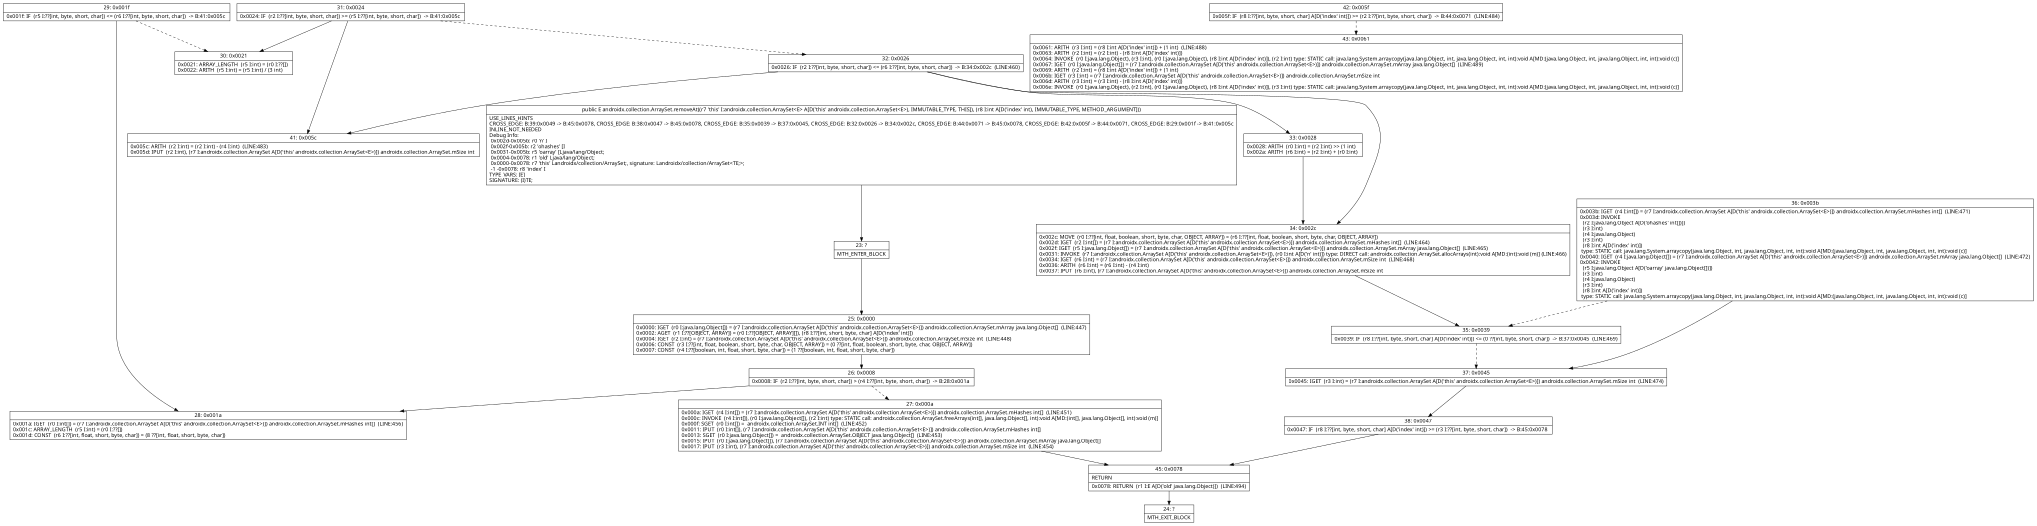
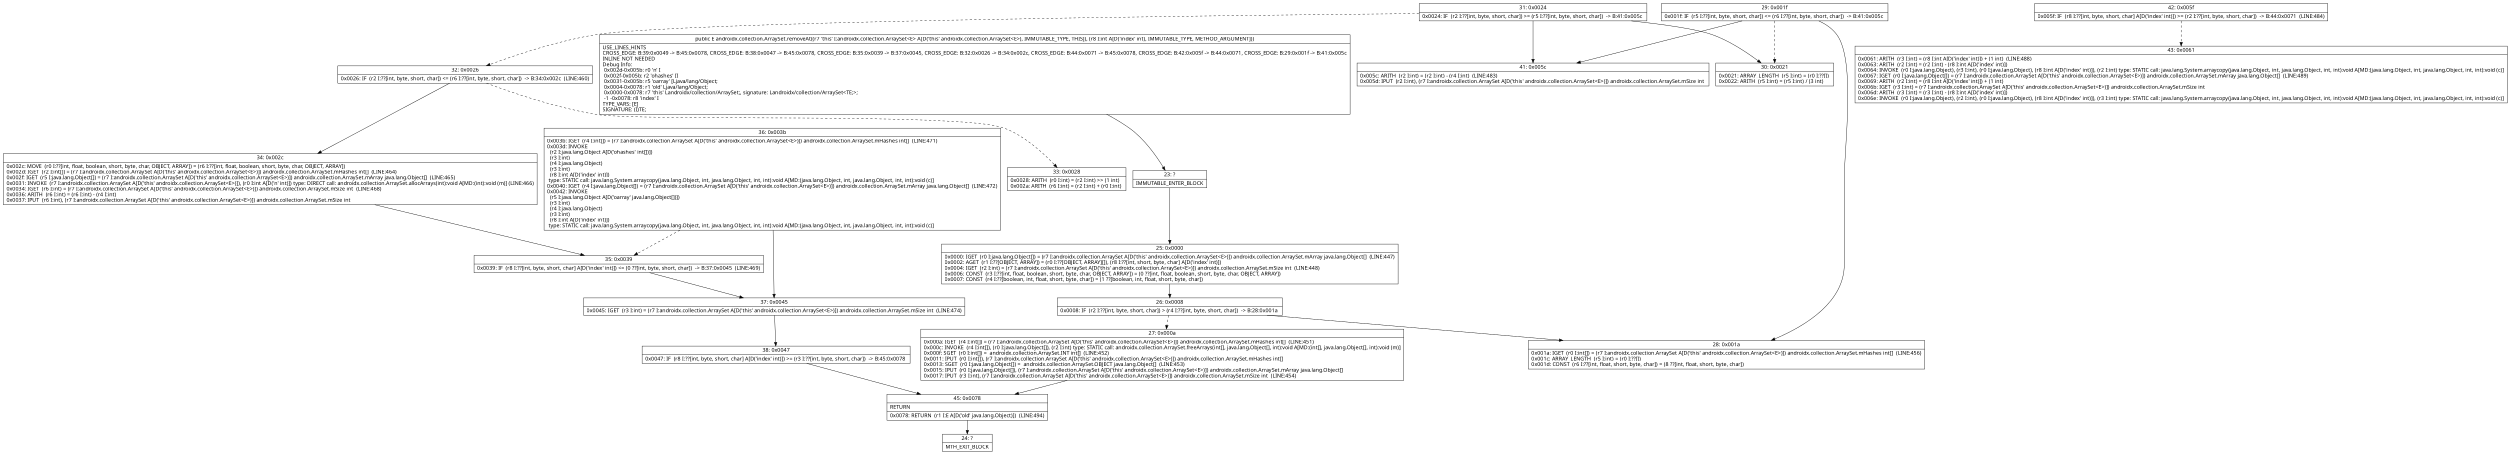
edge "32: 0x0026" -> "41: 0x005c": now "29: 0x001f" -> "41: 0x005c"
edge "32: 0x0026" -> "33: 0x0028": style solid -> dashed
edge "33: 0x0028" -> "34: 0x002c": removed
node "23: ?": text "MTH_ENTER_BLOCK" -> "IMMUTABLE_ENTER_BLOCK"
edge "35: 0x0039" -> "37: 0x0045": style dashed -> solid
